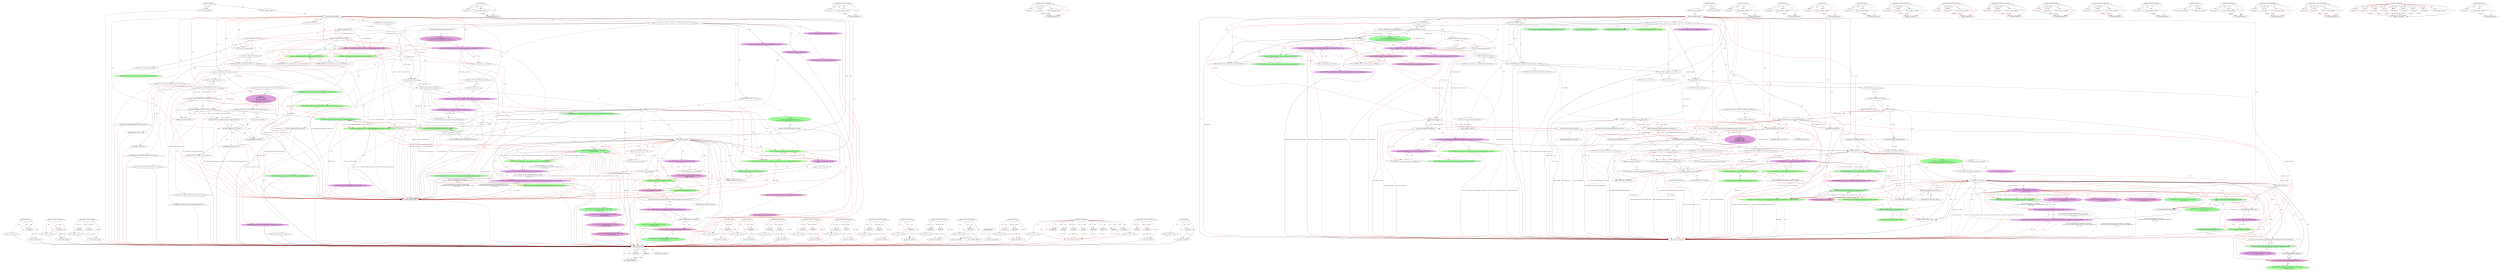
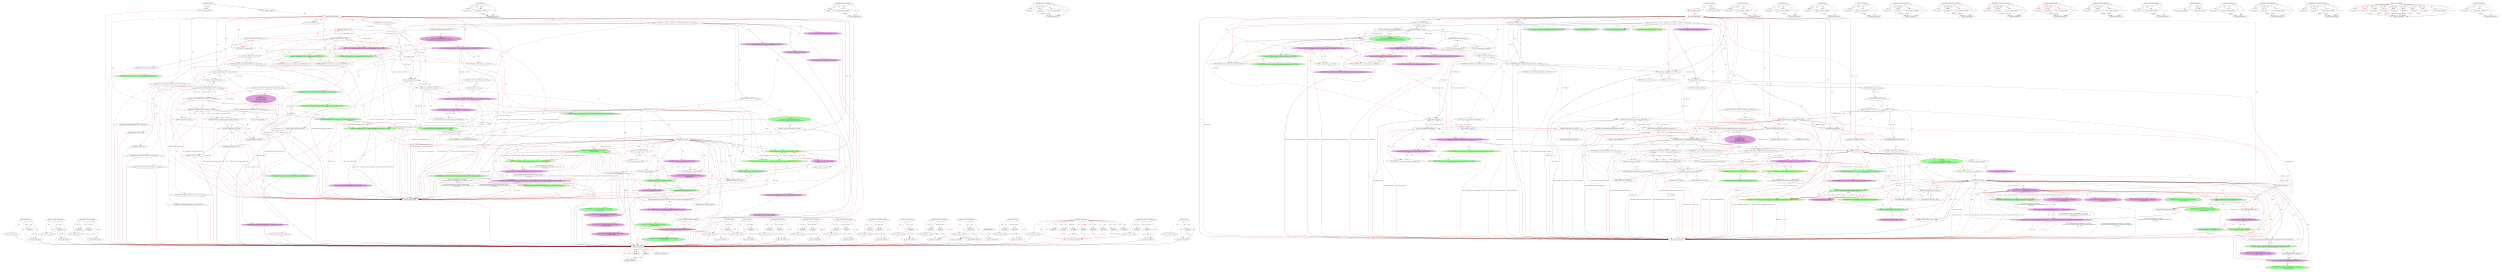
edge "(<operator>.fieldAccess,gurl.IsStandard)" -> "(FIELD_IDENTIFIER,IsStandard,IsStandard)": now "(IsStandard,gurl.IsStandard())" -> "(FIELD_IDENTIFIER,IsStandard,IsStandard)"
node "<(IDENTIFIER,std,std::string())<SUB>49</SUB>>": fillcolor palegreen -> plum
